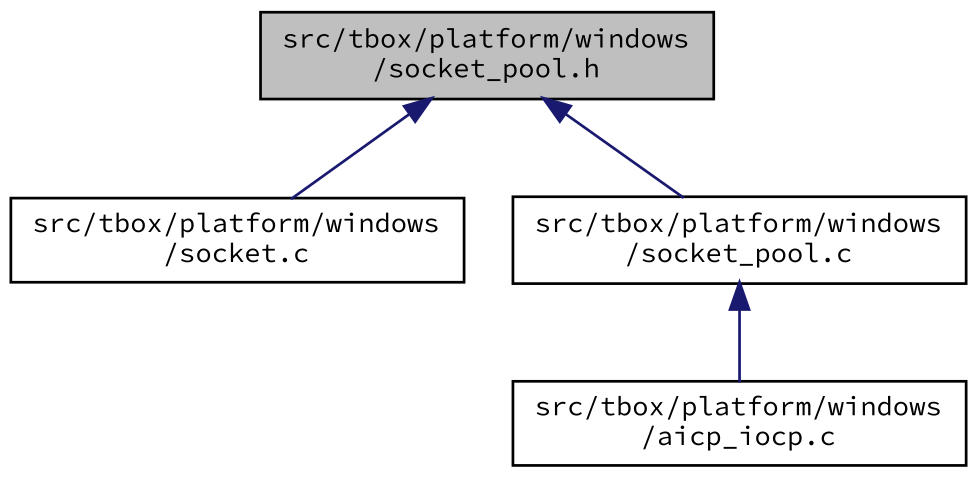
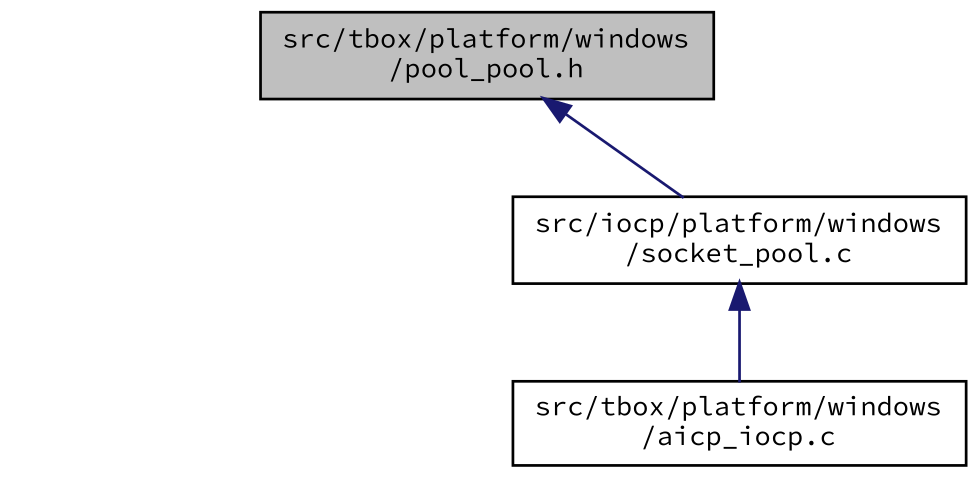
node "src/tbox/platform/windows /socket_pool.h": label "src/tbox/platform/windows /socket_pool.h" -> "src/tbox/platform/windows /pool_pool.h"
node "src/tbox/platform/windows /socket.c": removed
node "src/tbox/platform/windows /socket_pool.c": label "src/tbox/platform/windows /socket_pool.c" -> "src/iocp/platform/windows /socket_pool.c"
